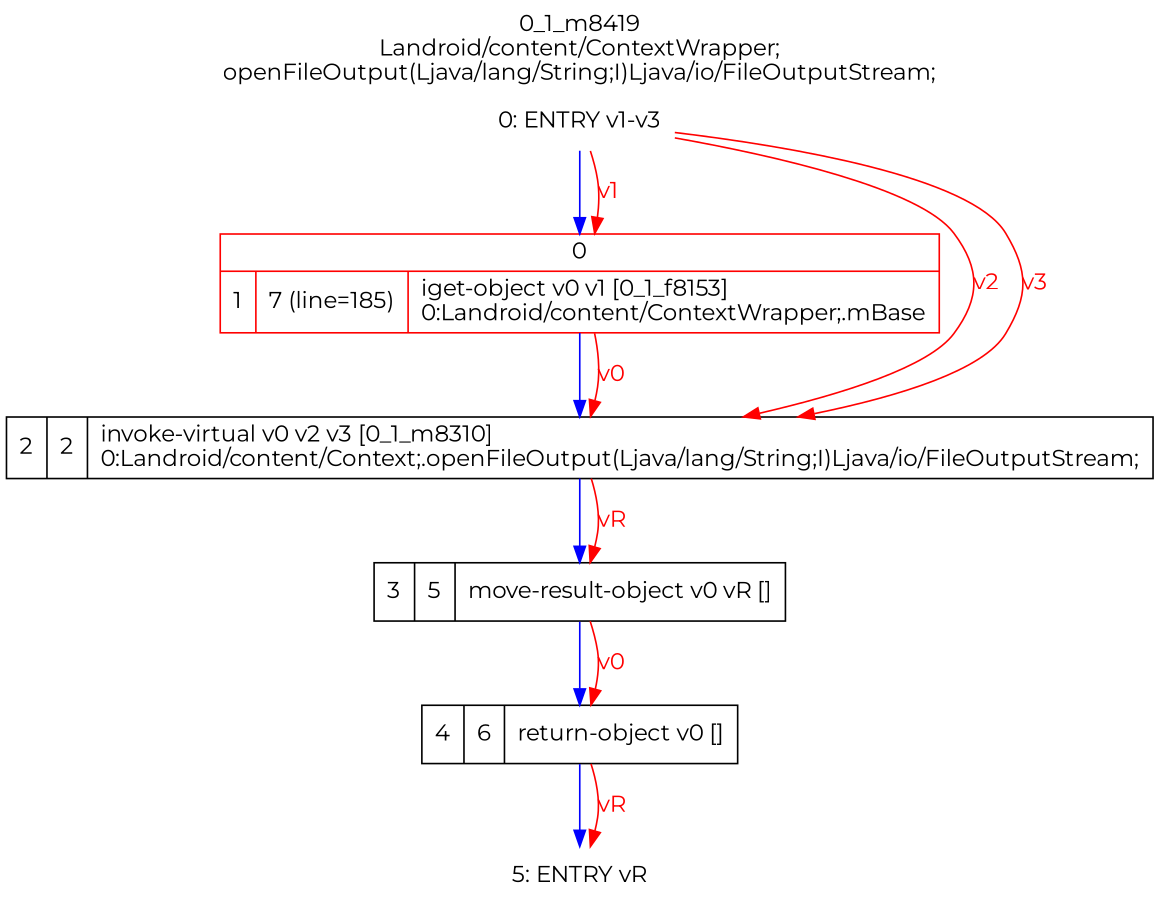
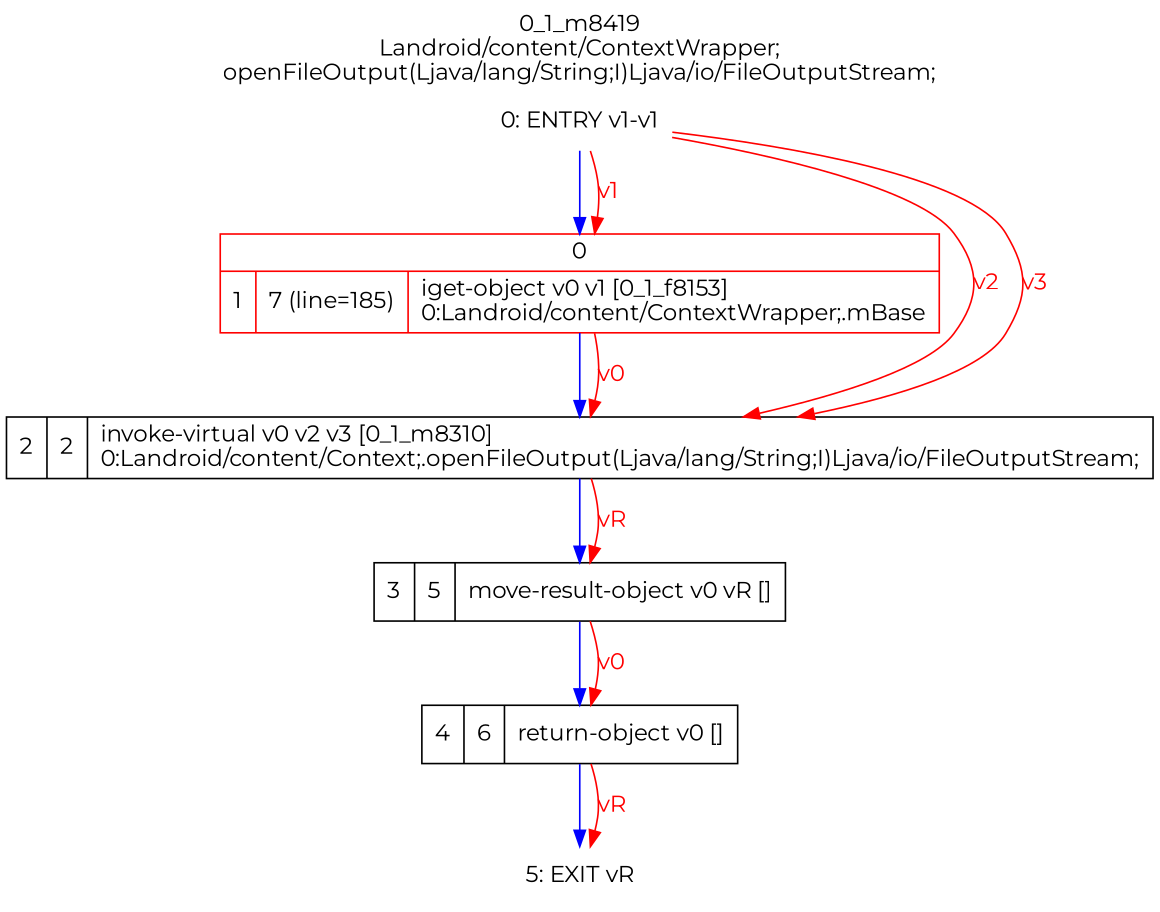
node "0: ENTRY v1-v3": label "0: ENTRY v1-v3" -> "0: ENTRY v1-v1"
node "5: ENTRY vR": label "5: ENTRY vR" -> "5: EXIT vR"
